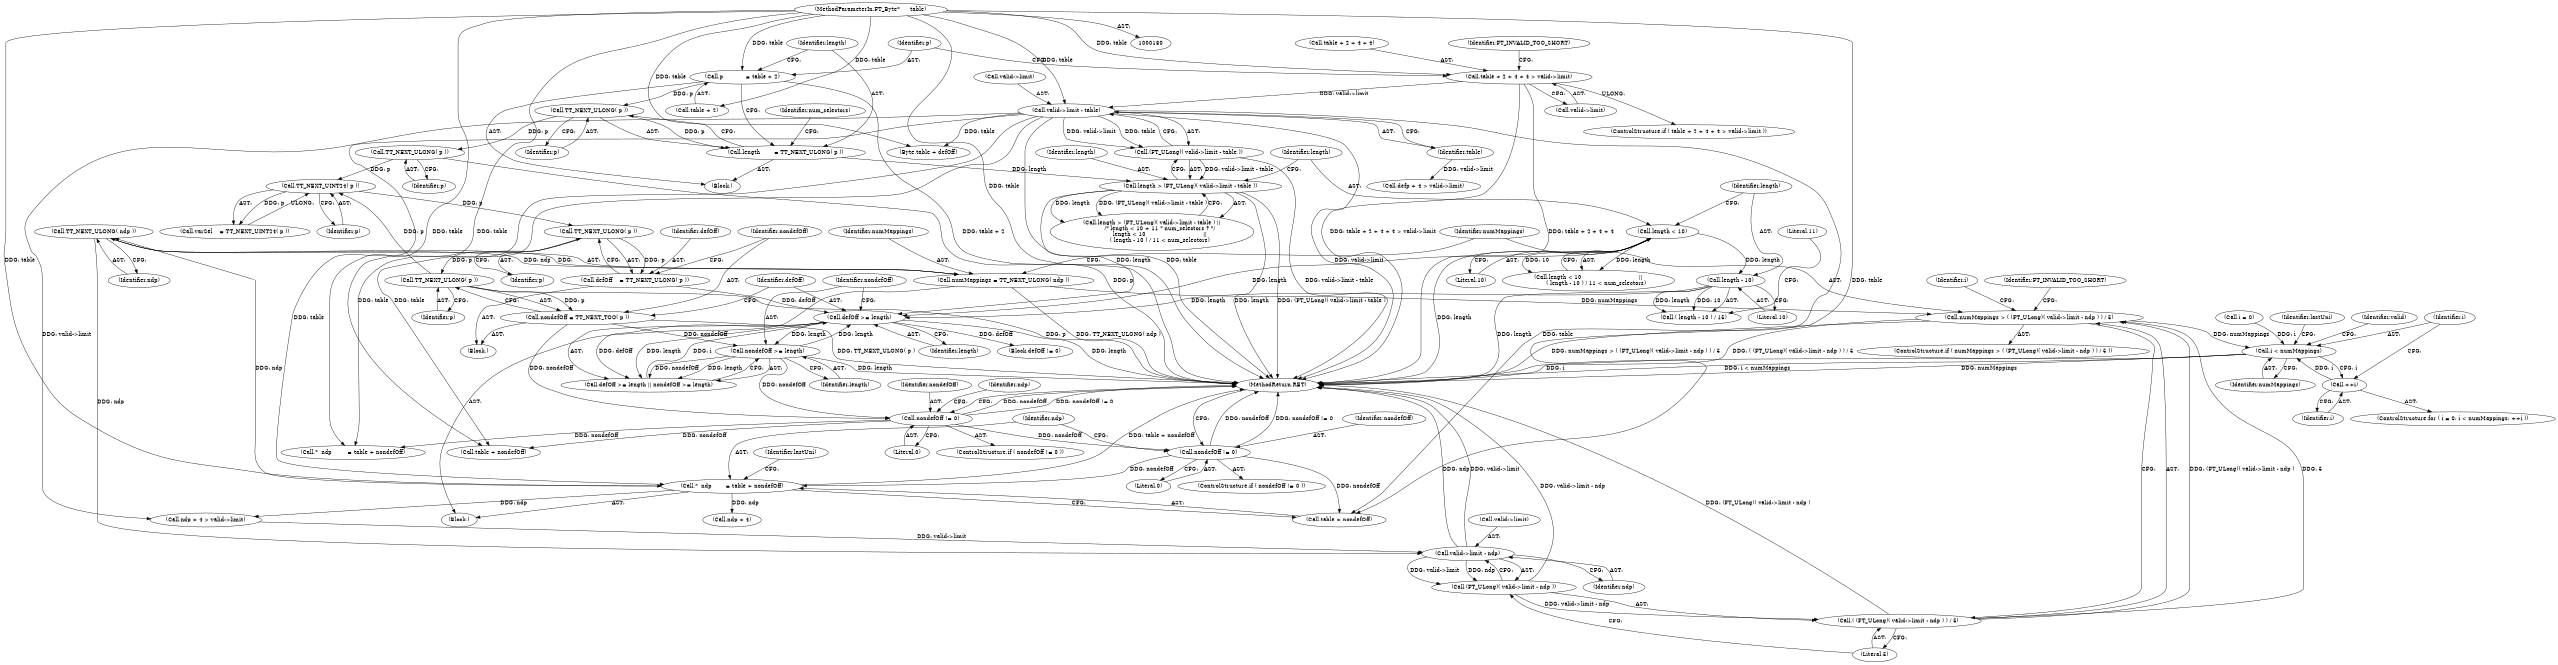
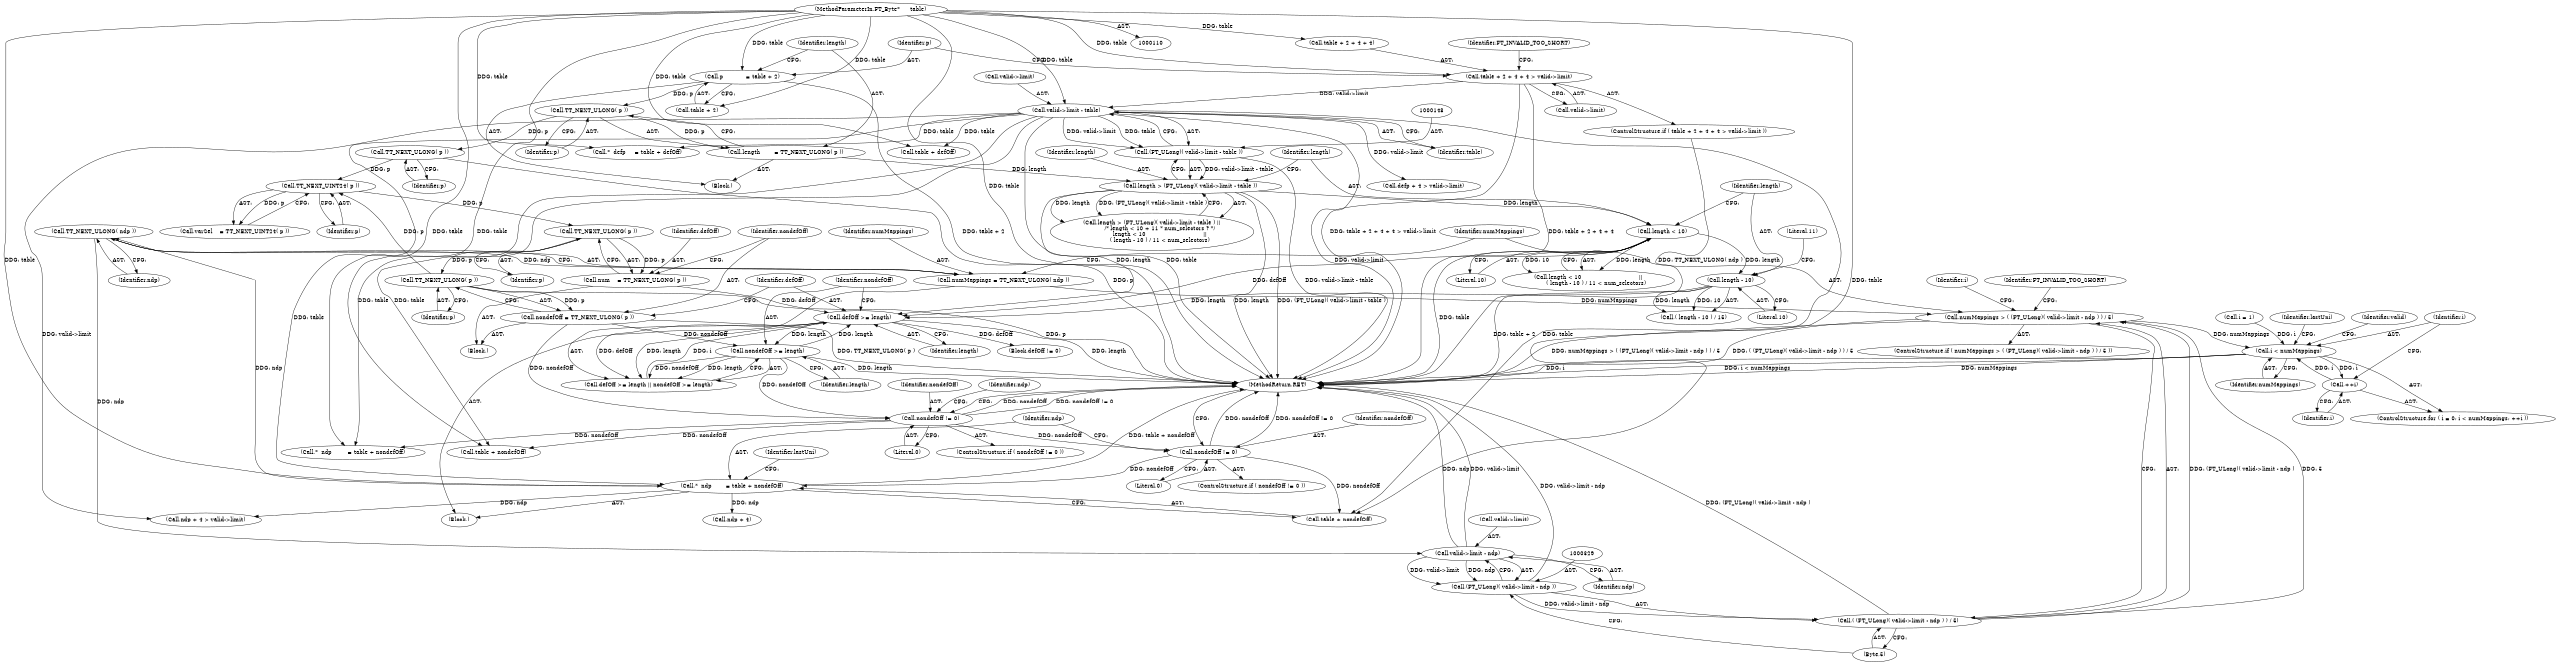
edge "(MethodParameterIn,FT_Byte*      table)" -> "(Call,table + 2 + 4 + 4)": added, label "DDG: table"
node "1000180": label "1000180" -> "1000110"
edge "(Call,table + 2 + 4 + 4 > valid->limit)" -> "(ControlStructure,if ( table + 2 + 4 + 4 > valid->limit ))": label "ULONG: " -> "AST: "
node "(Identifier,num_selectors)": removed
node "1000148": added
edge "(Call,p             = table + 2)" -> "(Call,length        = TT_NEXT_ULONG( p ))": now "(Call,p             = table + 2)" -> "(Call,table + 2)"
node "(Call,*  defp     = table + defOff)": added
node "(Byte,table + defOff)": label "(Byte,table + defOff)" -> "(Call,table + defOff)"
edge "(Identifier,table)" -> "(Call,defp + 4 > valid->limit)": now "(Call,valid->limit - table)" -> "(Call,defp + 4 > valid->limit)"
edge "(Call,varSel    = TT_NEXT_UINT24( p ))" -> "(Call,TT_NEXT_UINT24( p ))": label "ULONG: " -> "CFG: "
edge "(Call,length > (FT_ULong)( valid->limit - table ))" -> "(Call,length < 10)": added, label "DDG: length"
edge "(Call,numMappings = TT_NEXT_ULONG( ndp ))" -> "(Call,TT_NEXT_ULONG( ndp ))": label "DDG: " -> "CFG: "
edge "(Literal,11)" -> "(Call,( length - 10 ) / 15)": now "(Literal,11)" -> "(Call,length - 10)"
node "(Call,defOff    = TT_NEXT_ULONG( p ))": label "(Call,defOff    = TT_NEXT_ULONG( p ))" -> "(Call,num    = TT_NEXT_ULONG( p ))"
edge "(Call,length < 10)" -> "(Call,defOff >= length)": label "DDG: length" -> "DDG: defOff"
node "(Call,nondefOff = TT_NEXT_TOO( p ))": label "(Call,nondefOff = TT_NEXT_TOO( p ))" -> "(Call,nondefOff = TT_NEXT_ULONG( p ))"
edge "(Call,length < 10)" -> "(MethodReturn,RET)": label "DDG: length" -> "DDG: table"
node "(Call,i = 0)": label "(Call,i = 0)" -> "(Call,i = 1)"
edge "(Call,length - 10)" -> "(MethodReturn,RET)": label "DDG: length" -> "DDG: table + 2"
edge "(Call,numMappings = TT_NEXT_ULONG( ndp ))" -> "(MethodReturn,RET)": now "(ControlStructure,if ( table + 2 + 4 + 4 > valid->limit ))" -> "(MethodReturn,RET)"
edge "(Call,i < numMappings)" -> "(Call,++i)": label "CFG: i" -> "DDG: i"
edge "(Call,i < numMappings)" -> "(ControlStructure,for ( i = 0; i < numMappings; ++i ))": added, label "AST:"
edge "(Call,ndp + 4 > valid->limit)" -> "(Call,valid->limit - ndp)": removed, label "DDG: valid->limit"
node "1000329": added
node "(Literal,5)": label "(Literal,5)" -> "(Byte,5)"
